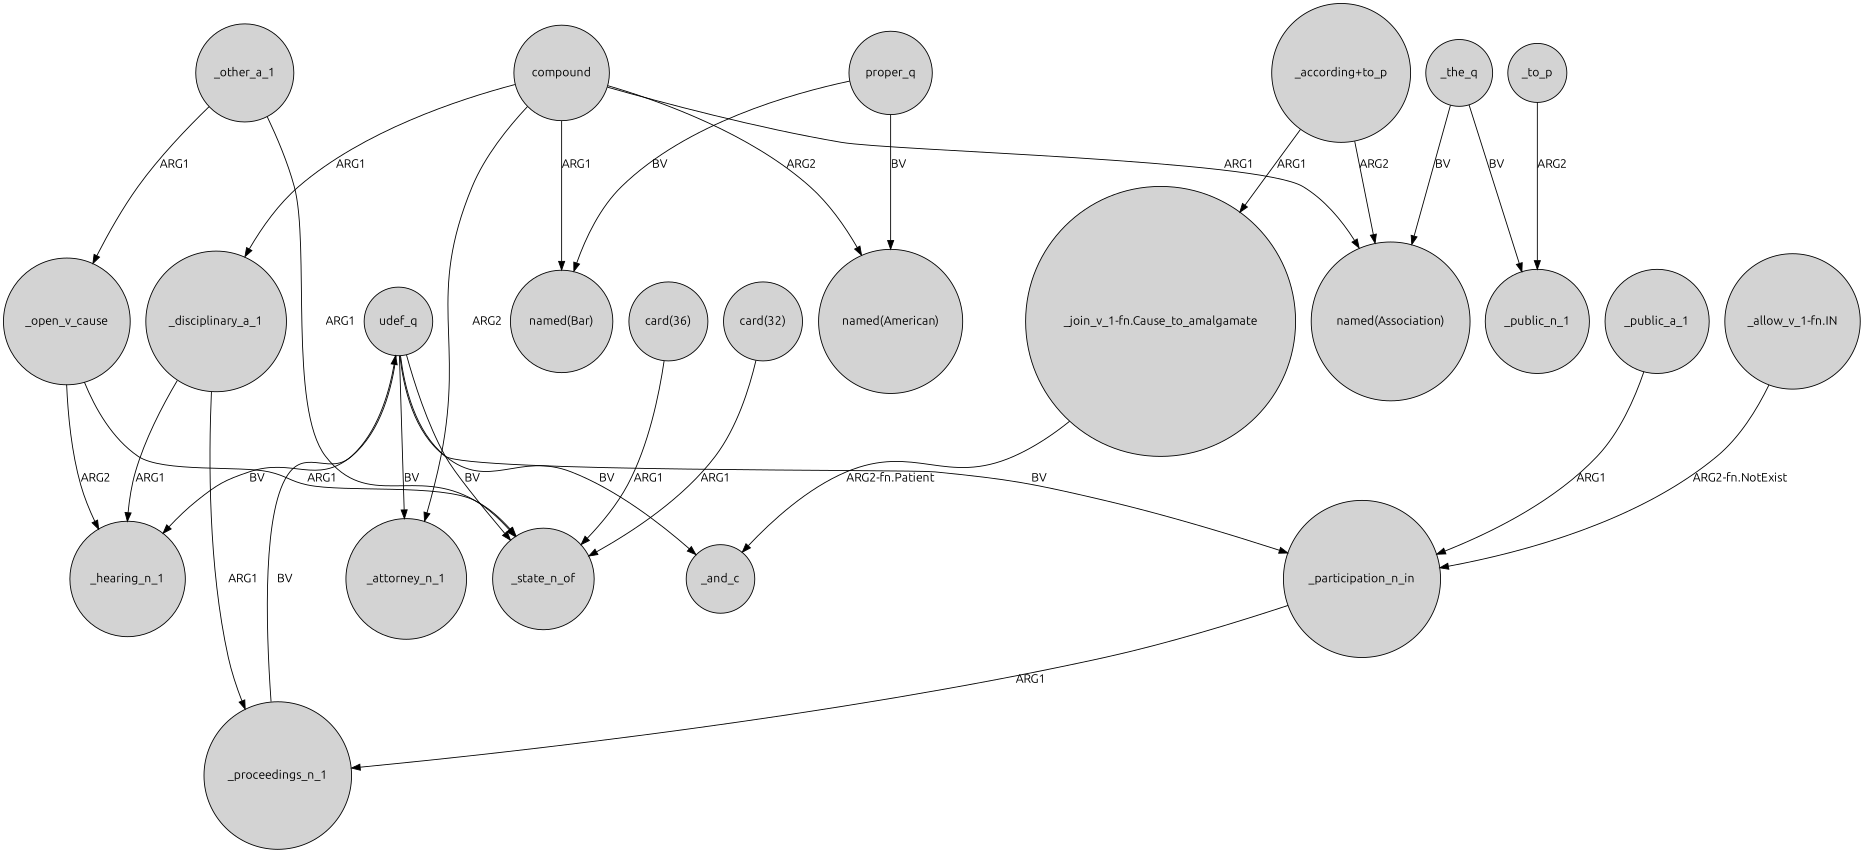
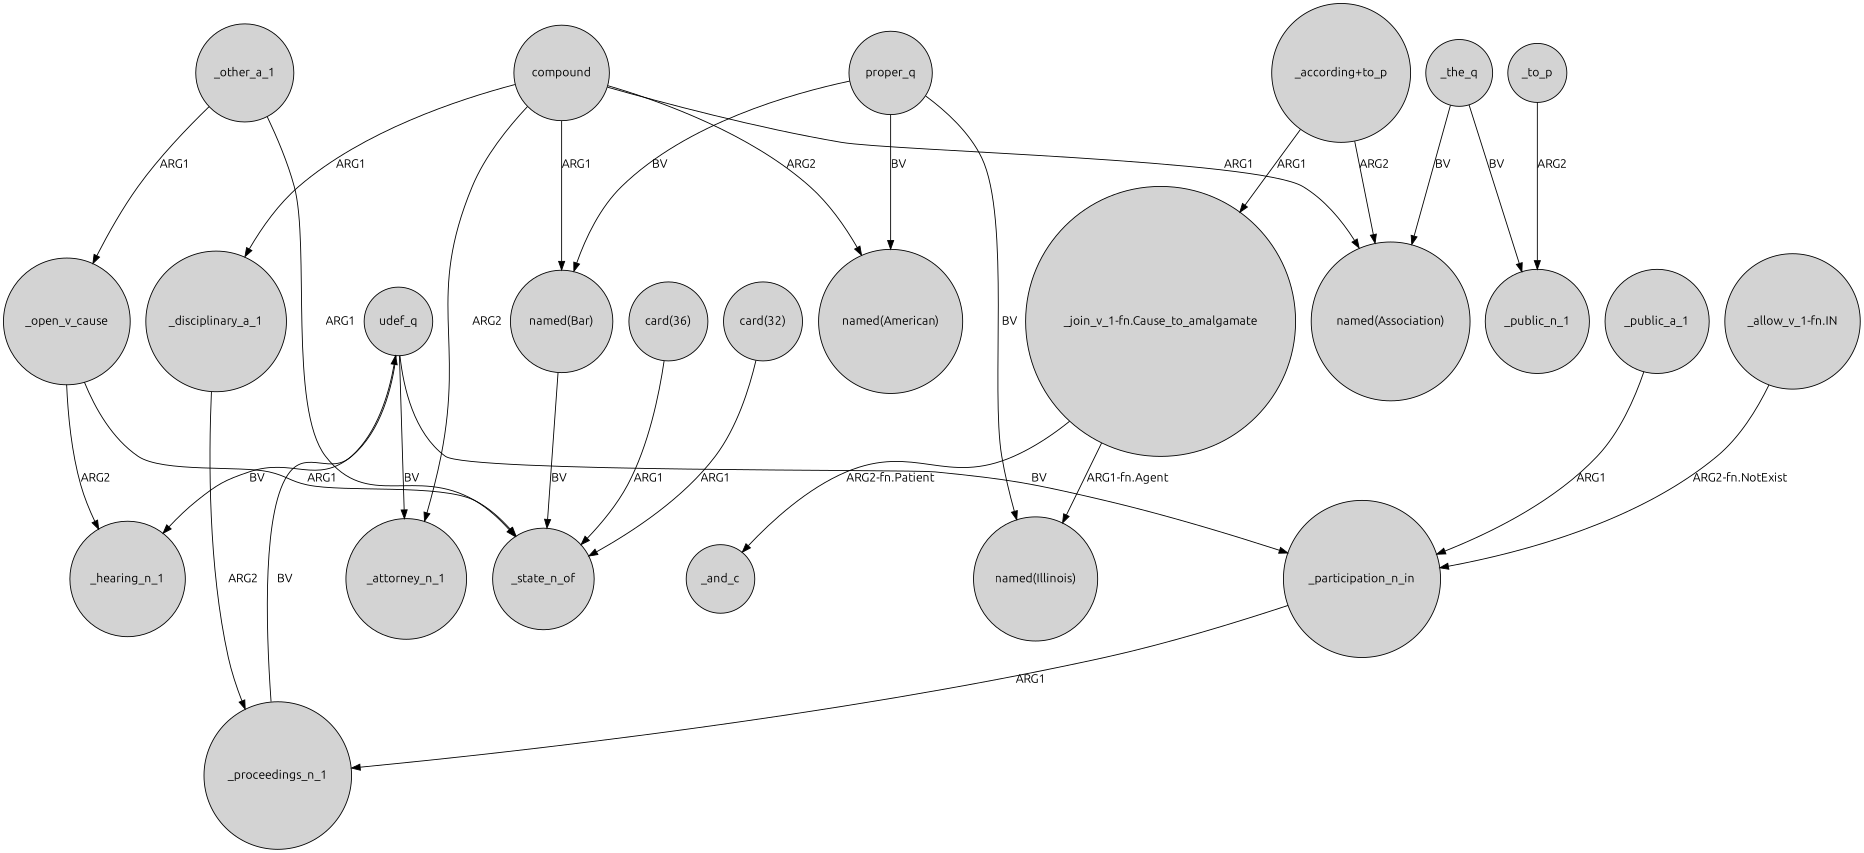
edge "udef_q" -> "_state_n_of": now "named(Bar)" -> "_state_n_of"
edge "_disciplinary_a_1" -> "_hearing_n_1": removed, label "ARG1"
edge "udef_q" -> "_and_c": removed, label "BV"
edge "_disciplinary_a_1" -> "_proceedings_n_1": label "ARG1" -> "ARG2"
node "named(Illinois)": added
